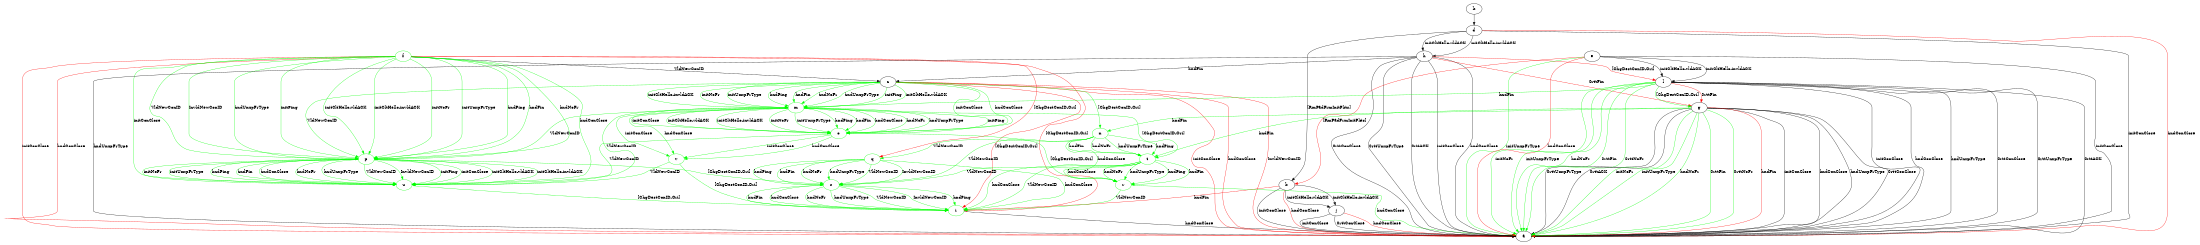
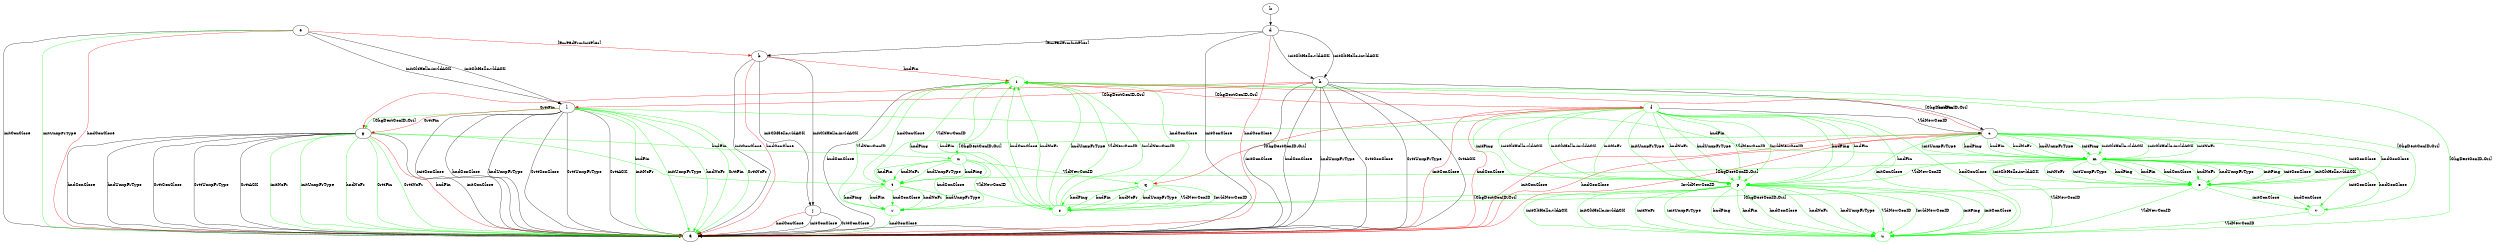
edge "f" -> "i": reversed
edge "c" -> "p": label "VldNewConID " -> "hndFin "
edge "t" -> "s": removed, label "VldNewConID"
